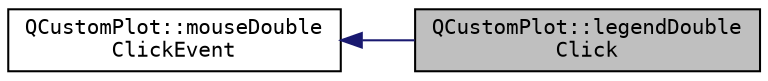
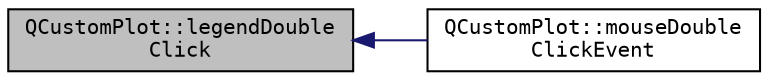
edge "QCustomPlot::legendDouble Click" -> "QCustomPlot::mouseDouble ClickEvent": reversed
